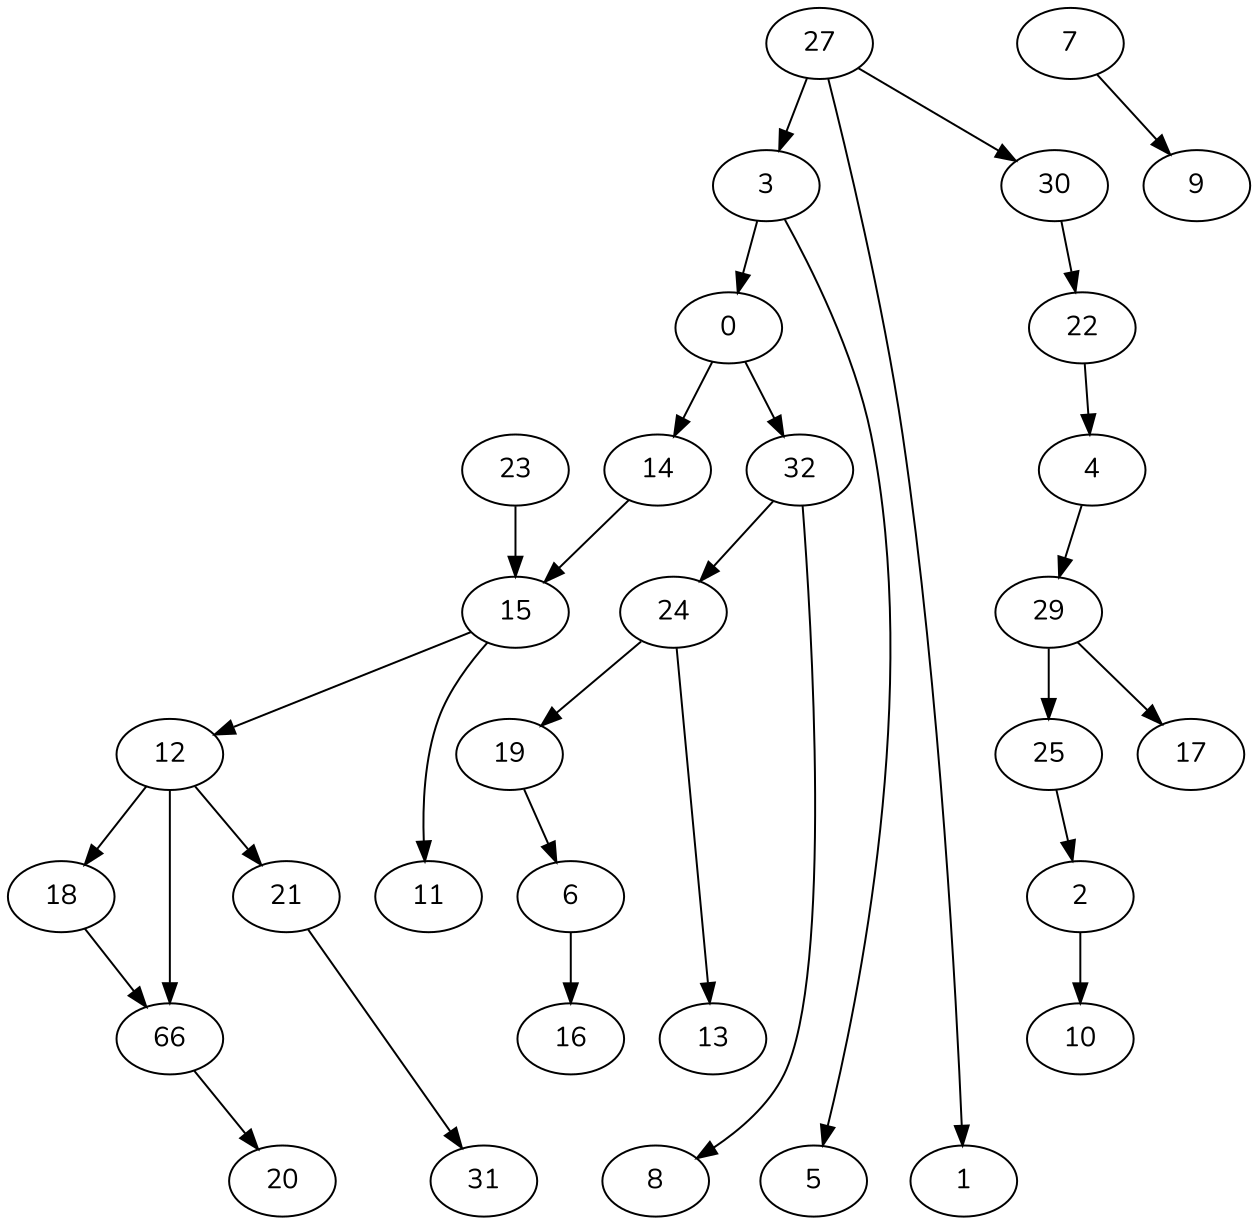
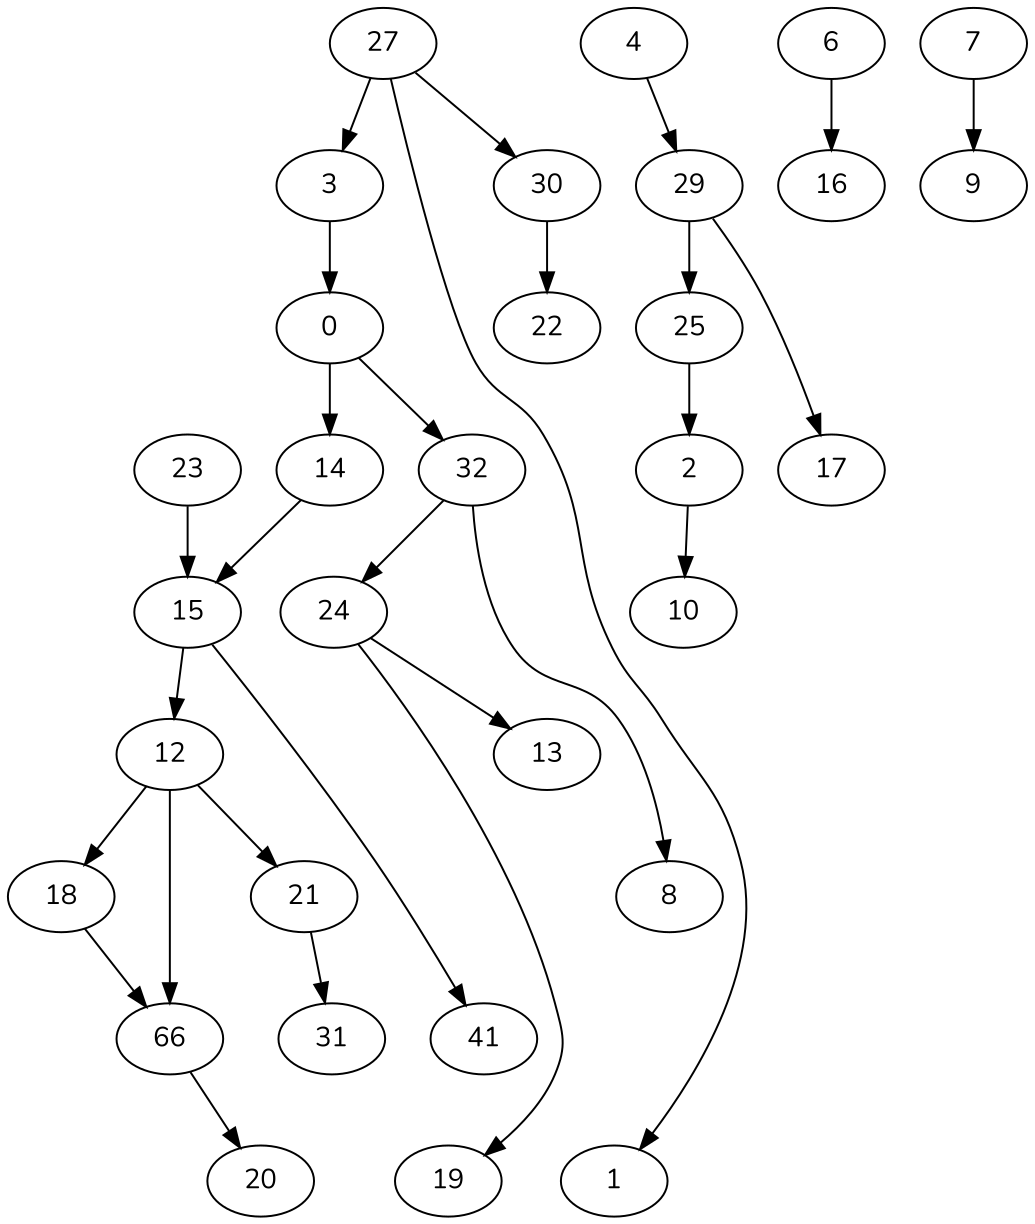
edge "22" -> "4": removed
edge "19" -> "6": removed
node "11": label "11" -> "41"
node "5": removed
